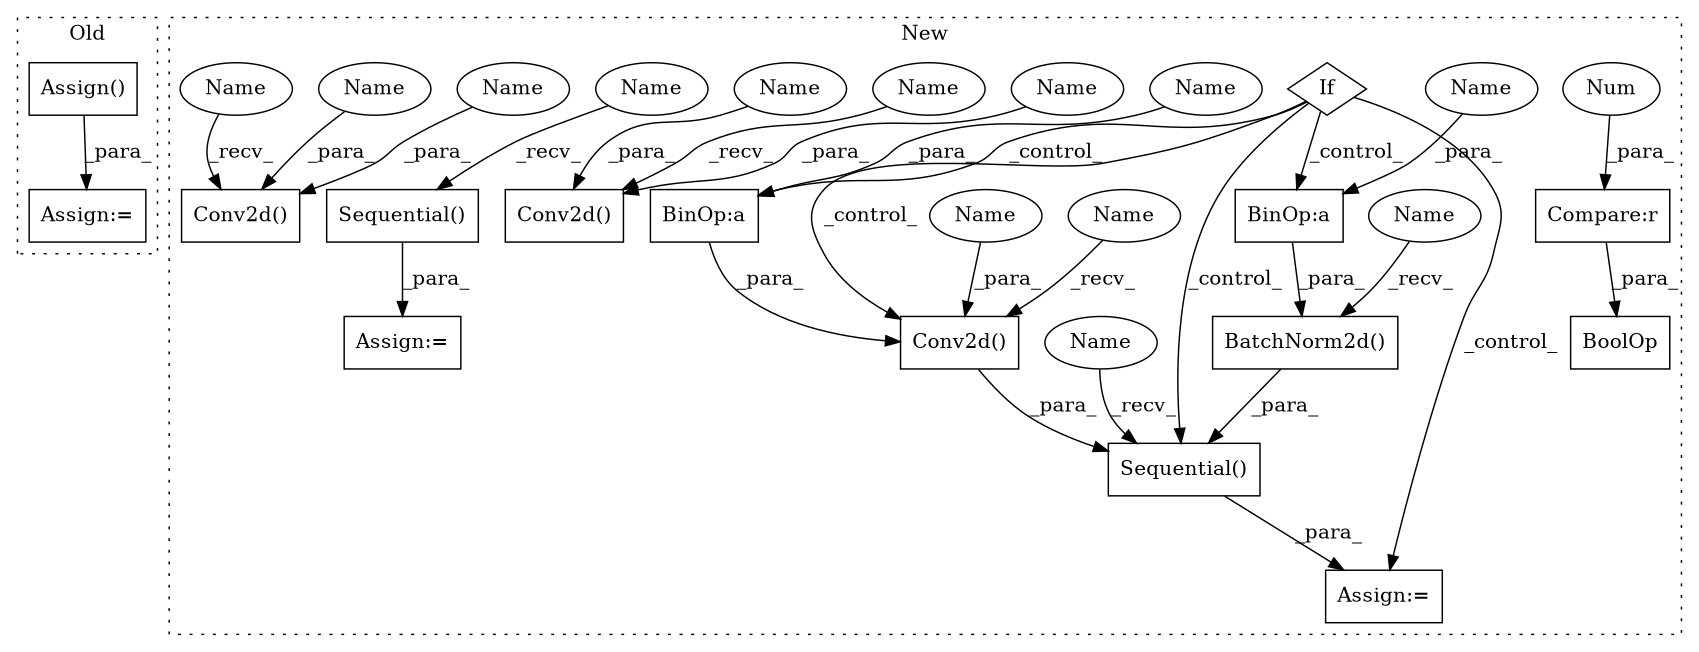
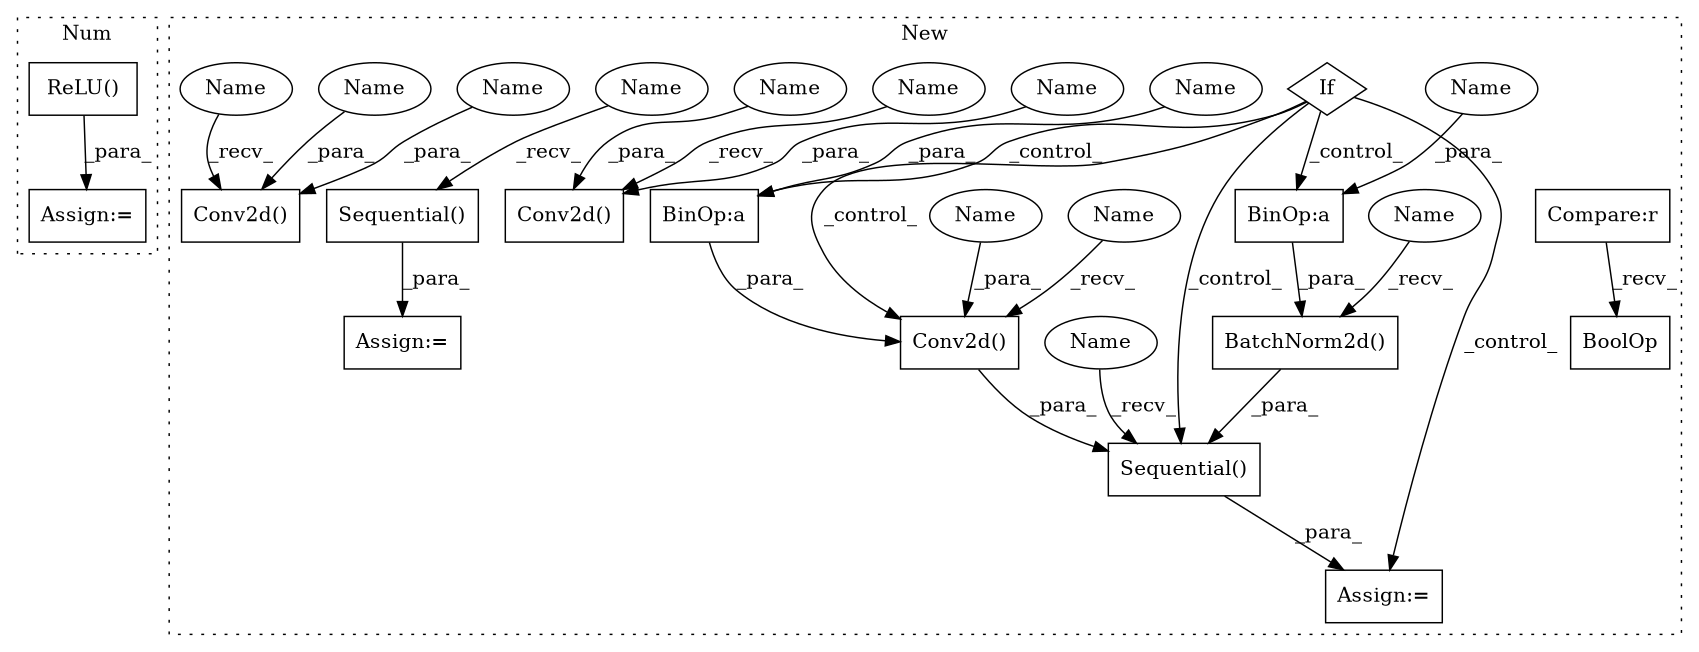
cluster "Old": label "Old" -> "Num"
node "Assign()": label "Assign()" -> "ReLU()"
node "Num": removed
edge "Compare:r" -> "BoolOp": label "_para_" -> "_recv_"
